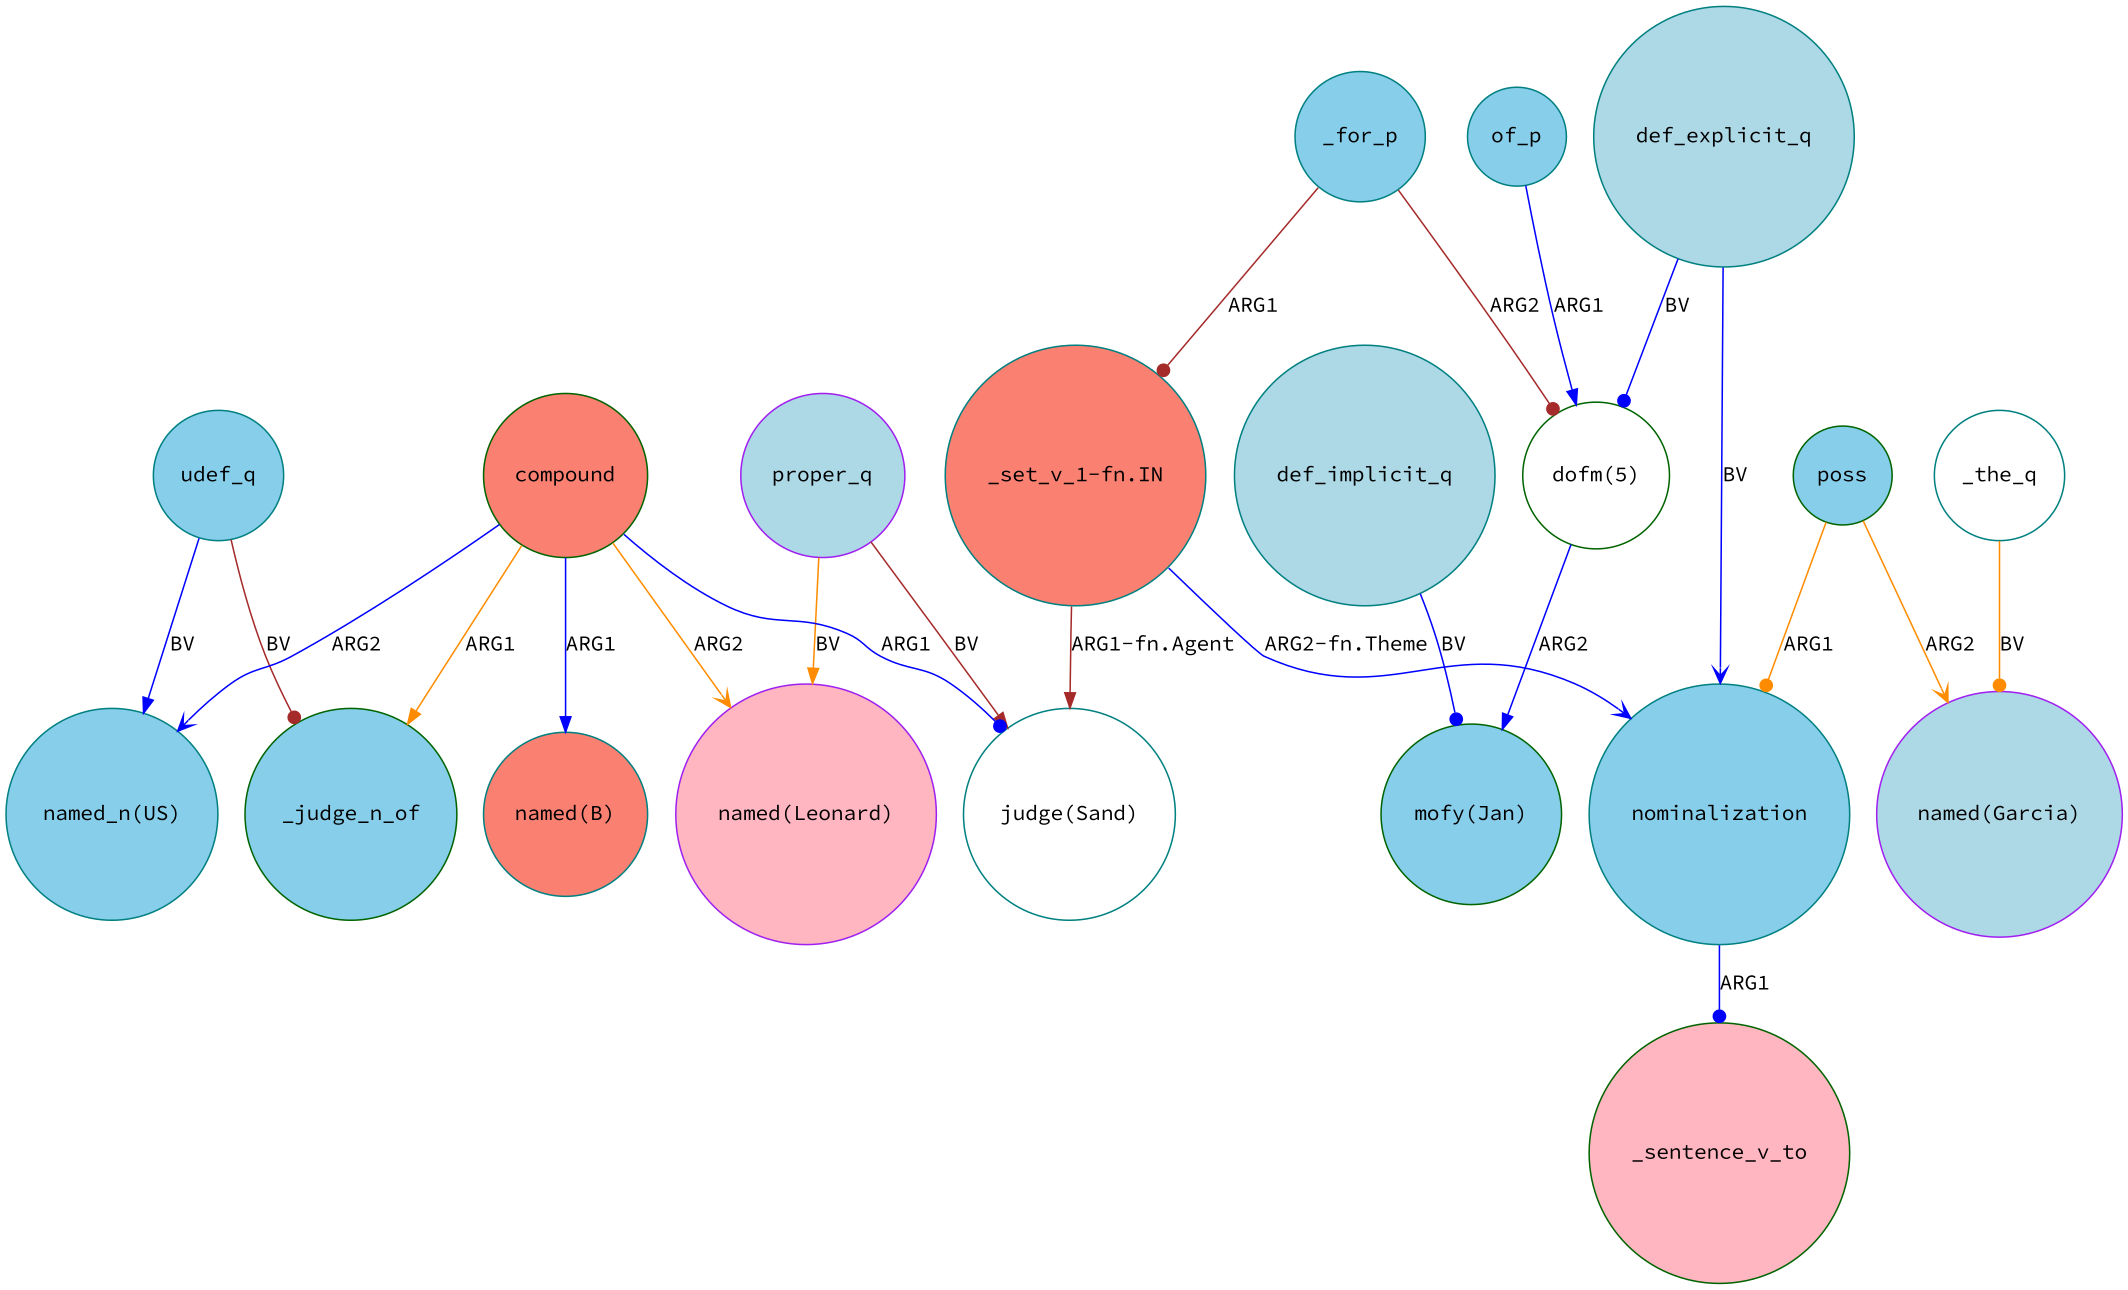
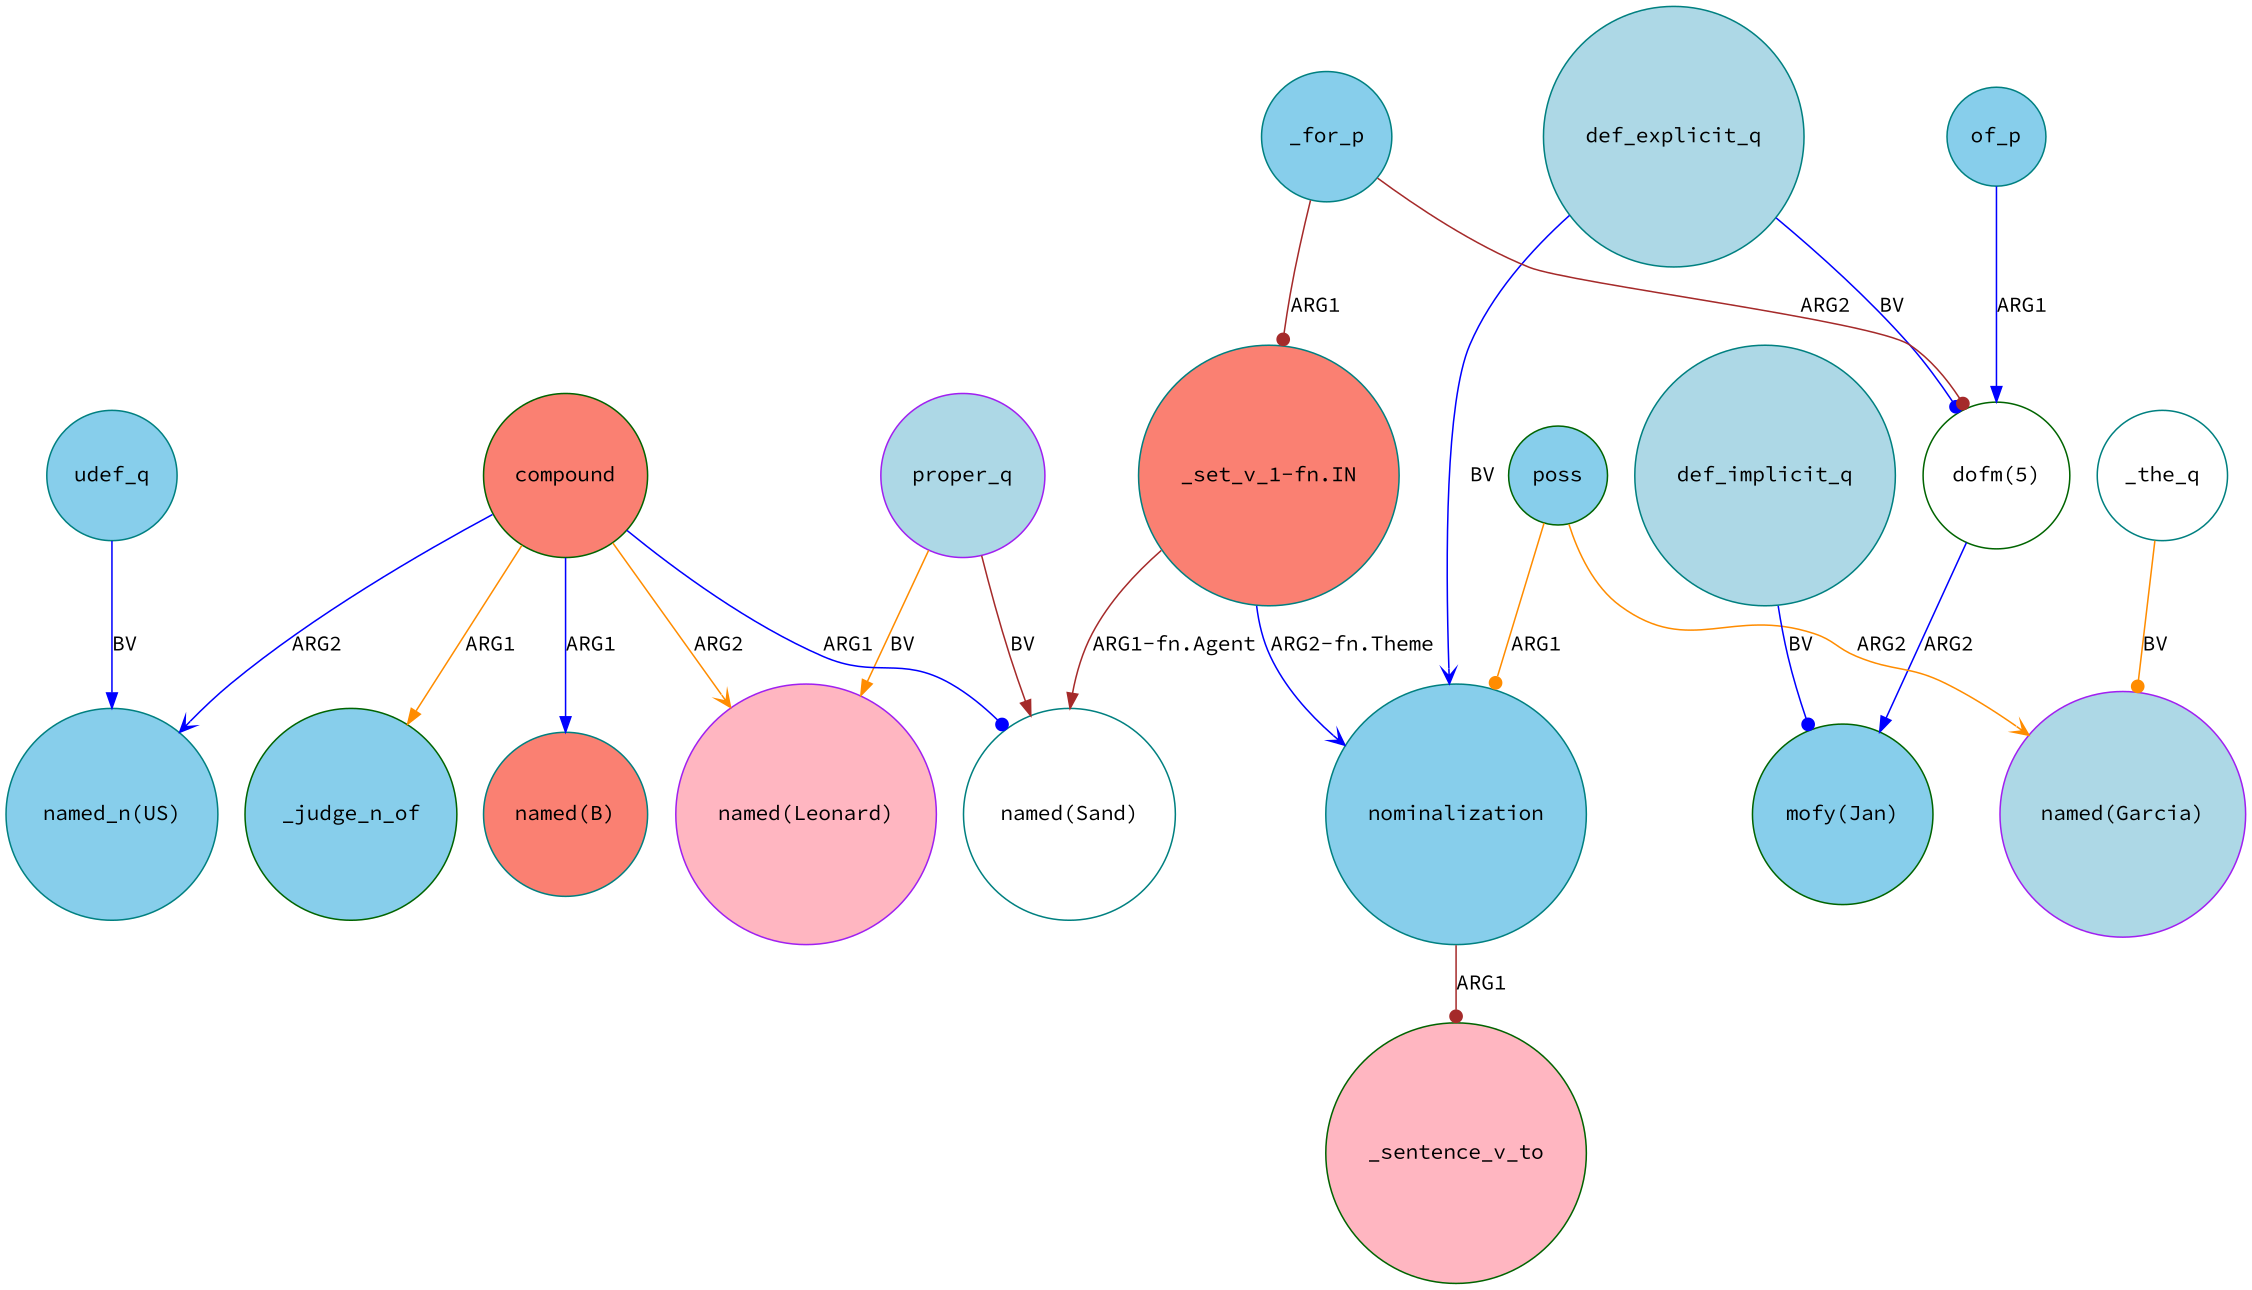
edge "udef_q" -> "_judge_n_of": removed, label "BV"
node "judge(Sand)": label "judge(Sand)" -> "named(Sand)"
edge "nominalization" -> "_sentence_v_to": color blue -> brown
